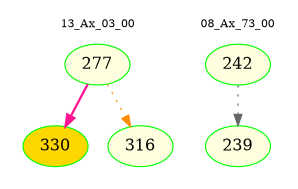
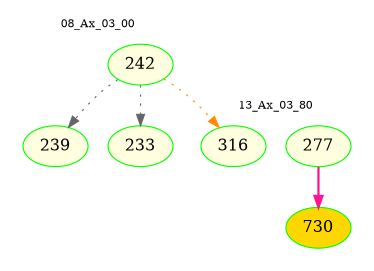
cluster "13_Ax_03_00": label "13_Ax_03_00" -> "13_Ax_03_80"
cluster "08_Ax_73_00": label "08_Ax_73_00" -> "08_Ax_03_00"
edge "277" -> "316": now "242" -> "316"
node "330": label "330" -> "730"
node "233": added
